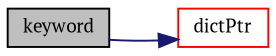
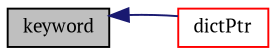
edge "keyword" -> "dictPtr": reversed
